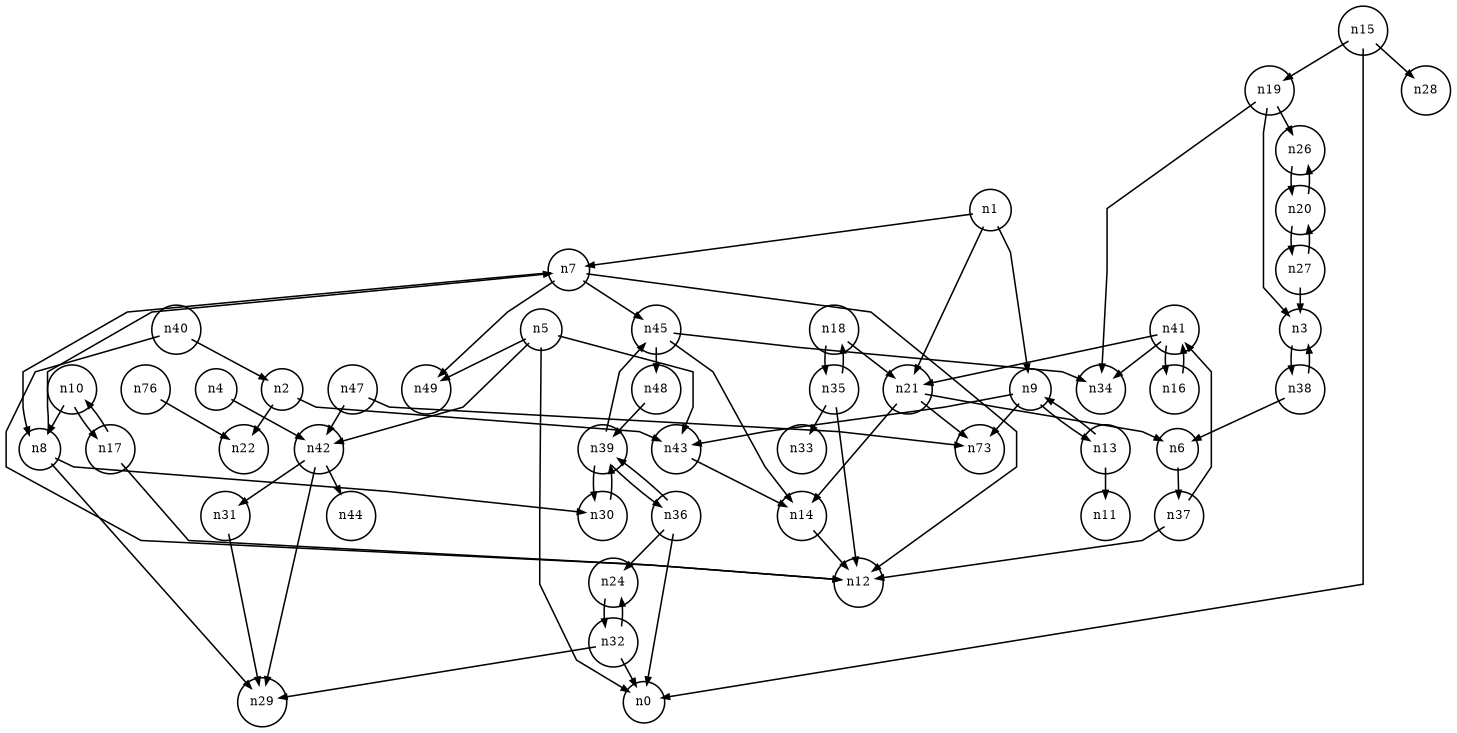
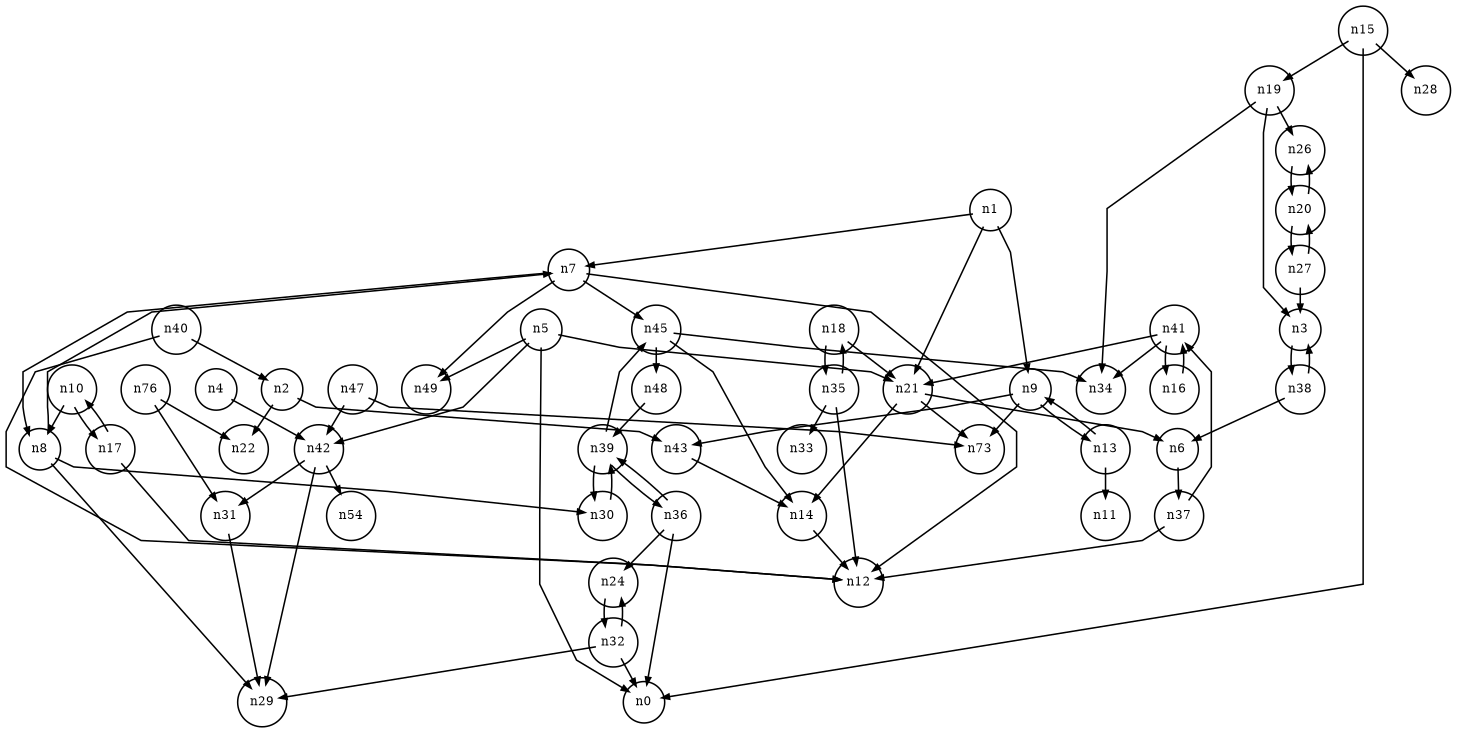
edge "n5" -> "n43": now "n5" -> "n21"
edge "n76" -> "n31": added
node "n44": label "n44" -> "n54"
